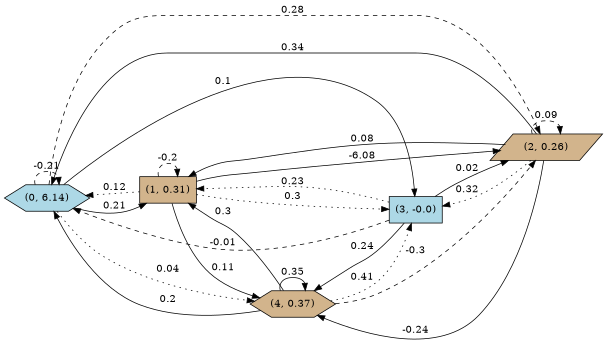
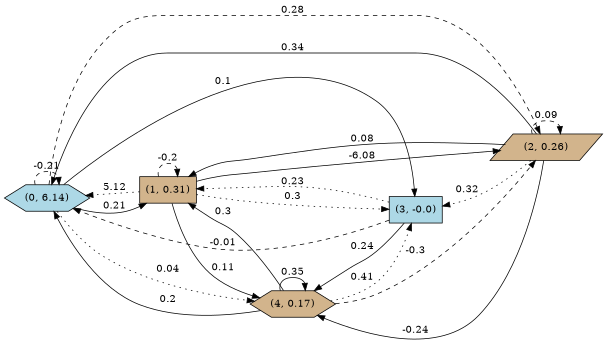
edge "(3, -0.0)" -> "(2, 0.26)": removed, label "0.02"
edge "(1, 0.31)" -> "(0, 6.14)": label "0.12" -> "5.12"
node "(4, 0.37)": label "(4, 0.37)" -> "(4, 0.17)"
